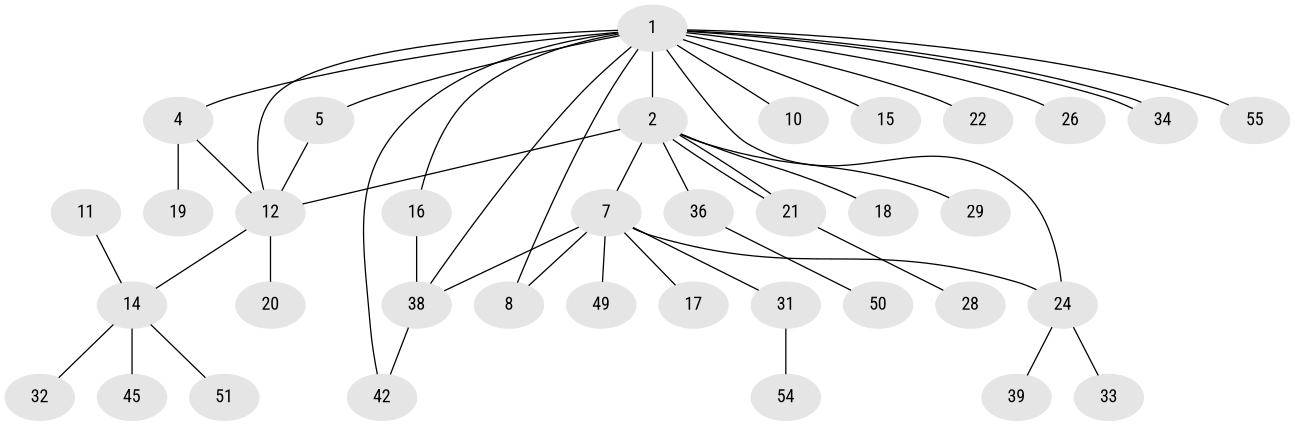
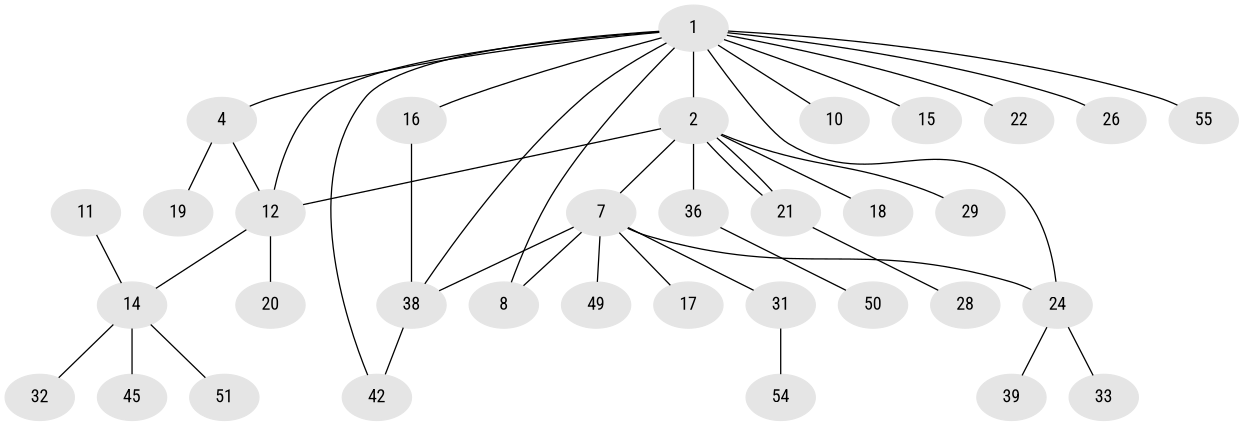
node "5": removed
node "34": removed
